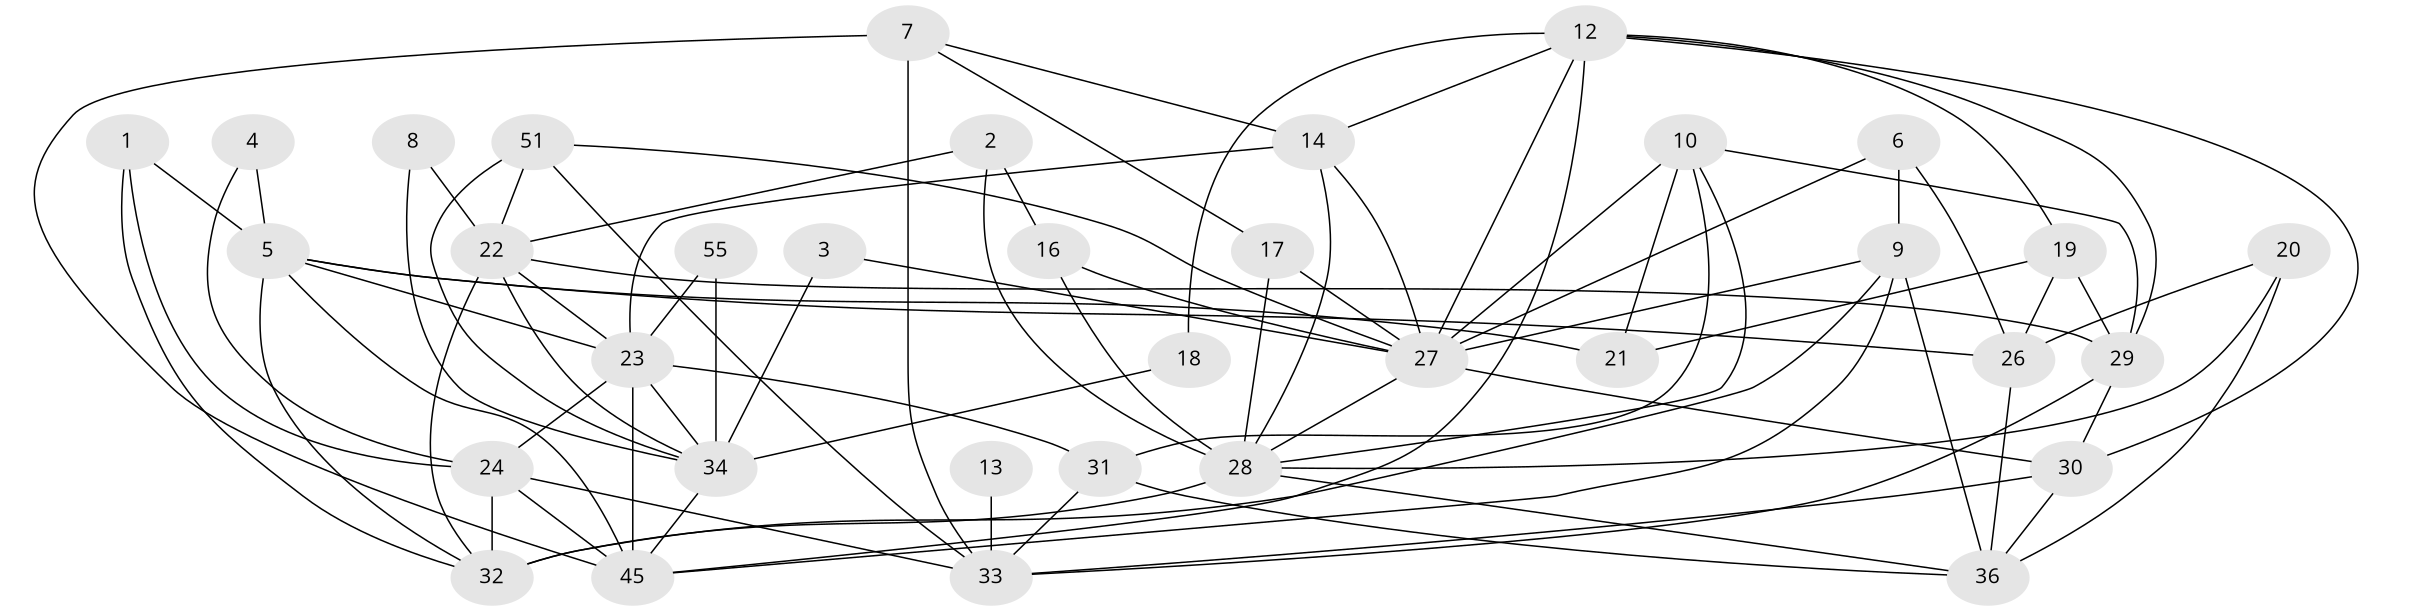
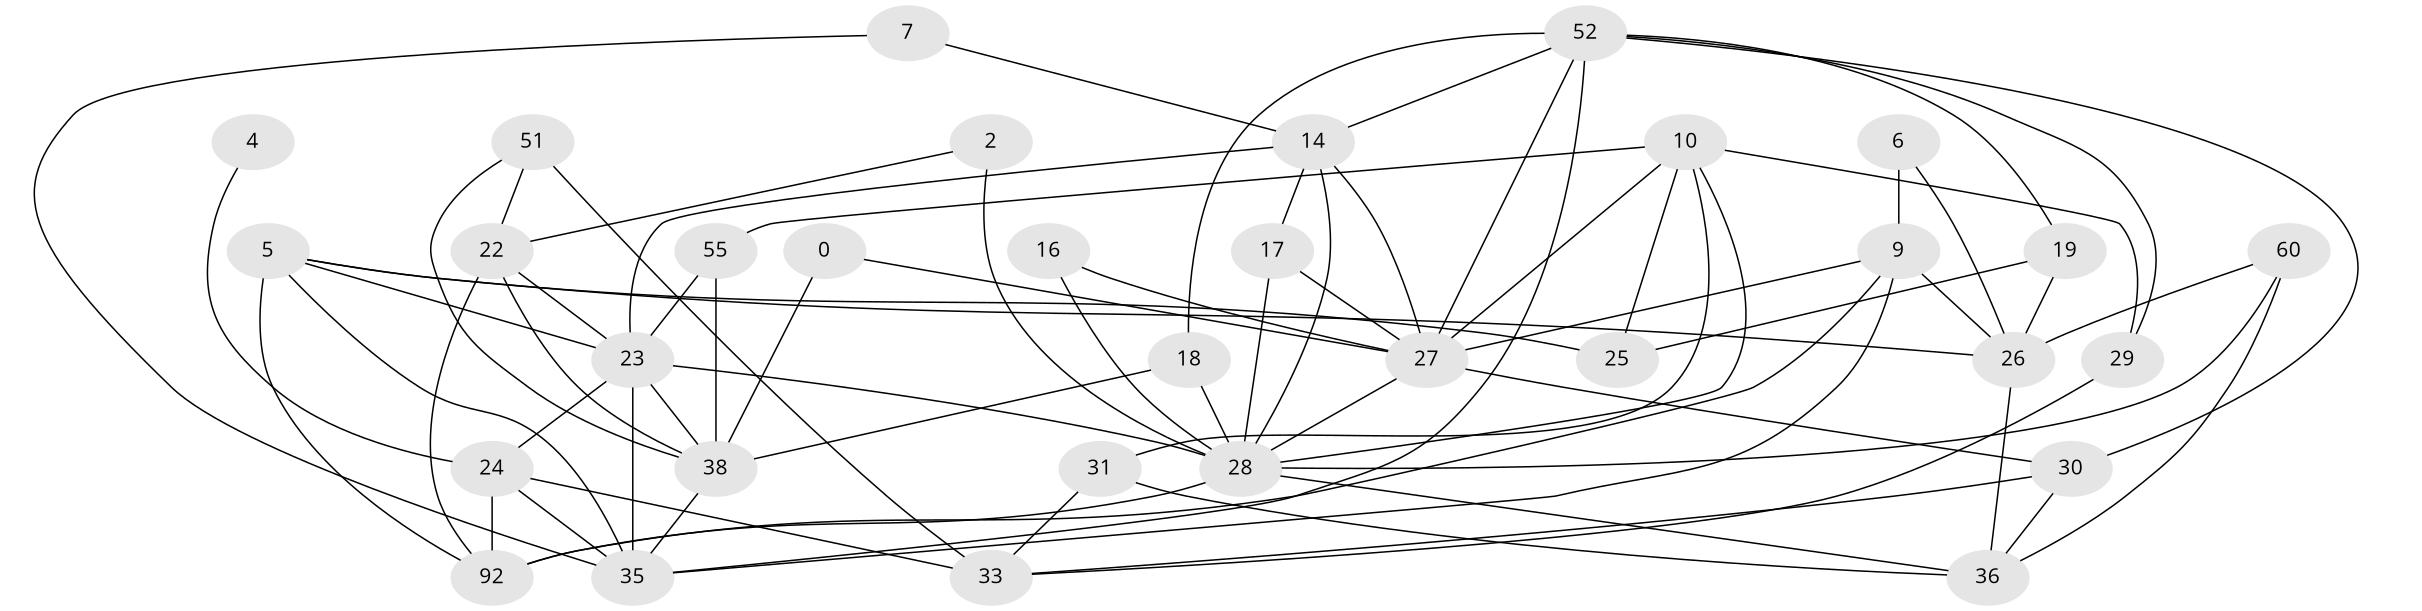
node "12": label "12" -> "52"
node "1": removed
node "8": removed
edge "7" -- "17": now "14" -- "17"
edge "10" -- "55": added
edge "2" -- "16": removed
edge "4" -- "5": removed
edge "51" -- "27": removed
node "3": label "3" -> "0"
edge "6" -- "27": removed
node "20": label "20" -> "60"
edge "22" -- "29": removed
edge "19" -- "29": removed
edge "7" -- "33": removed
node "21": label "21" -> "25"
edge "23" -- "31": now "23" -- "28"
edge "29" -- "30": removed
edge "18" -- "28": added
edge "9" -- "36": now "9" -- "26"
node "34": label "34" -> "38"
node "13": removed
node "32": label "32" -> "92"
node "45": label "45" -> "35"
